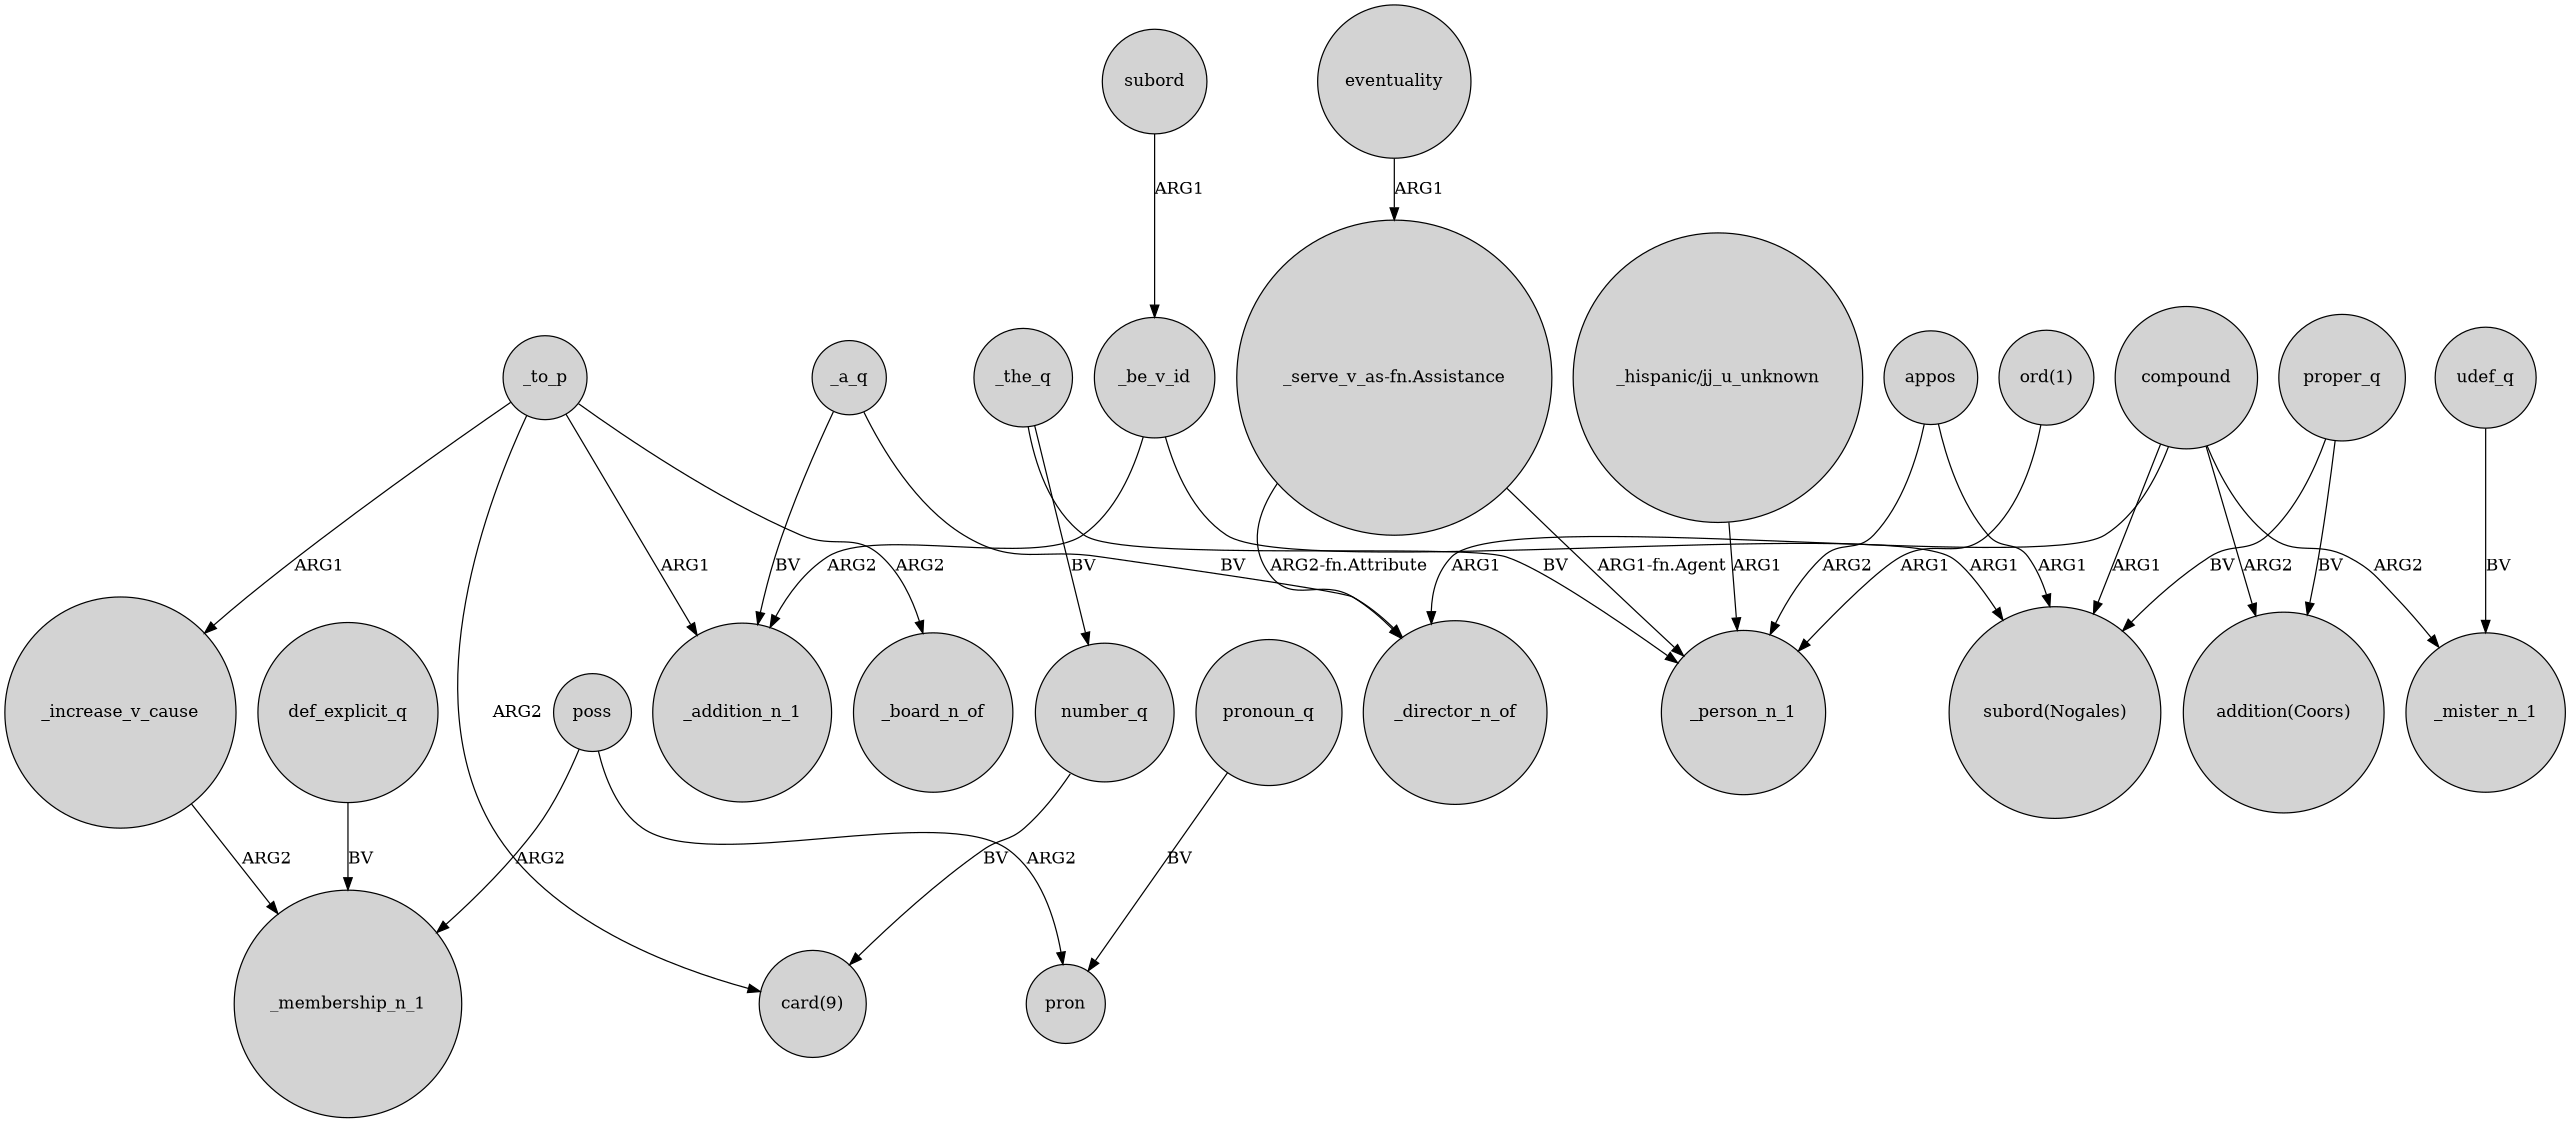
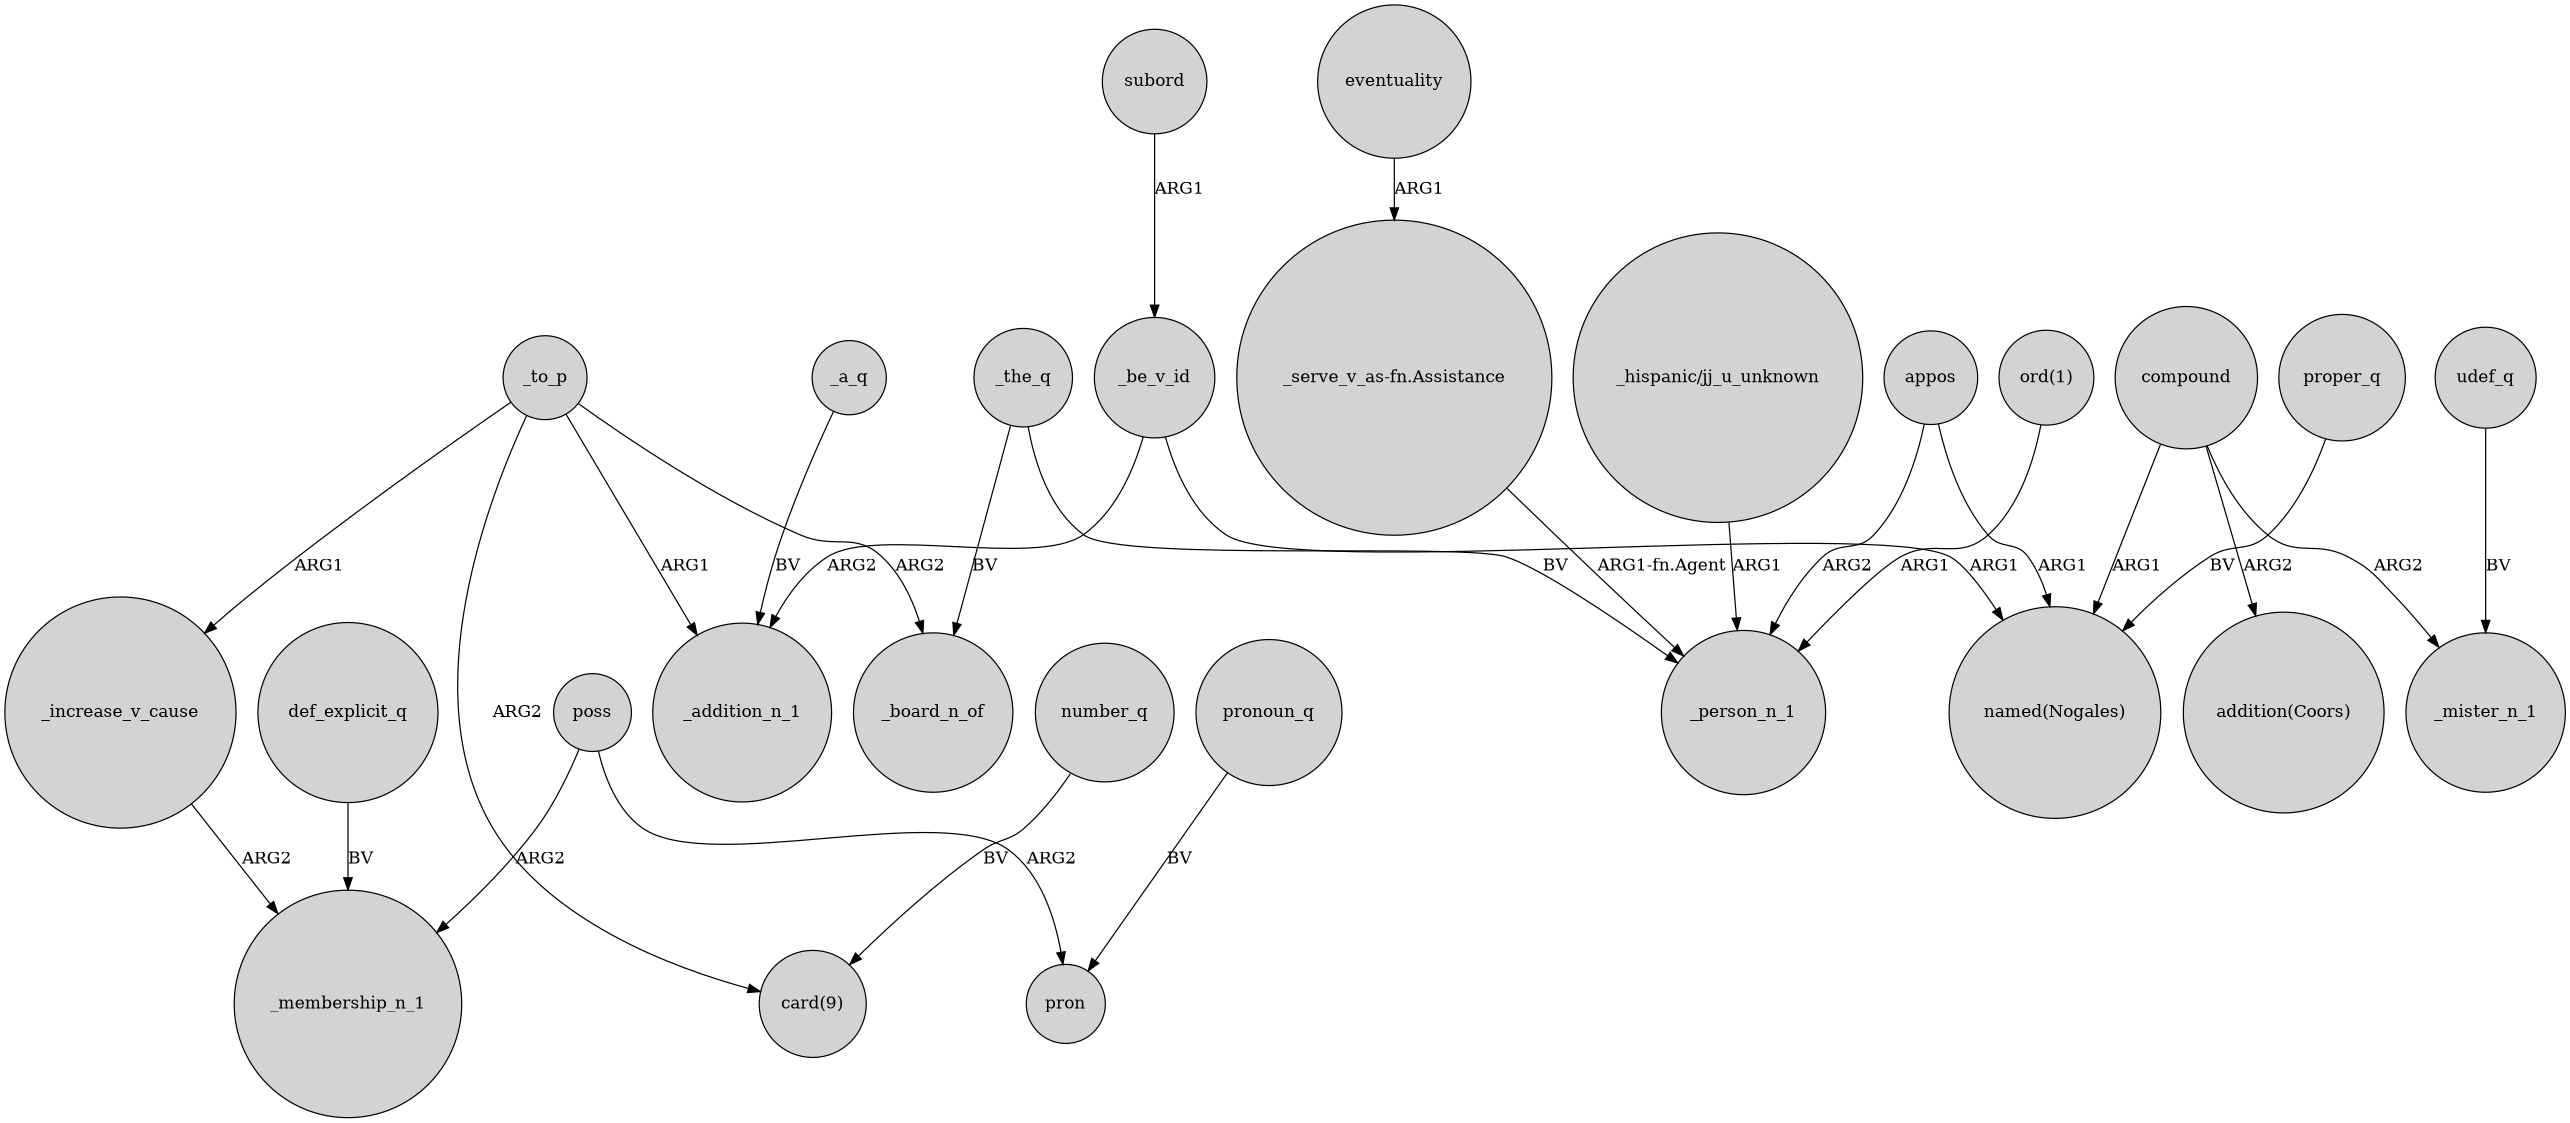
edge "proper_q" -> "addition(Coors)": removed, label "BV"
edge "_the_q" -> "number_q": now "_the_q" -> "_board_n_of"
node "_director_n_of": removed
node "subord(Nogales)": label "subord(Nogales)" -> "named(Nogales)"
